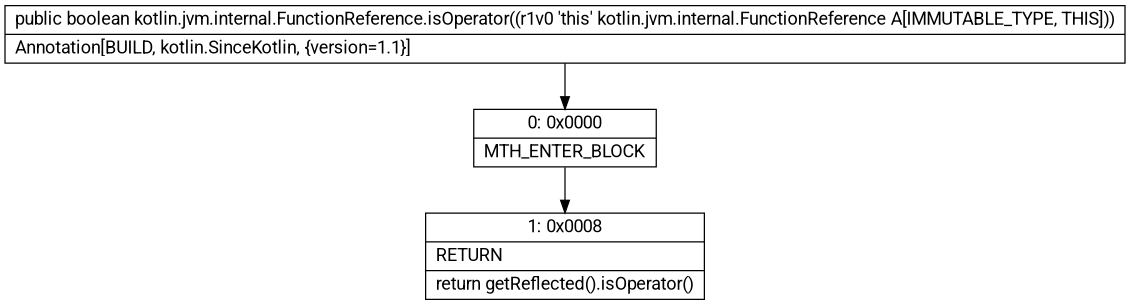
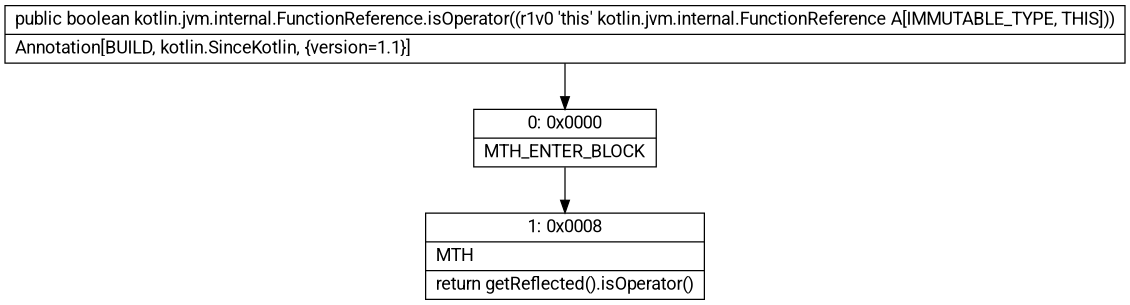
node "1: 0x0008": text "RETURN" -> "MTH"
